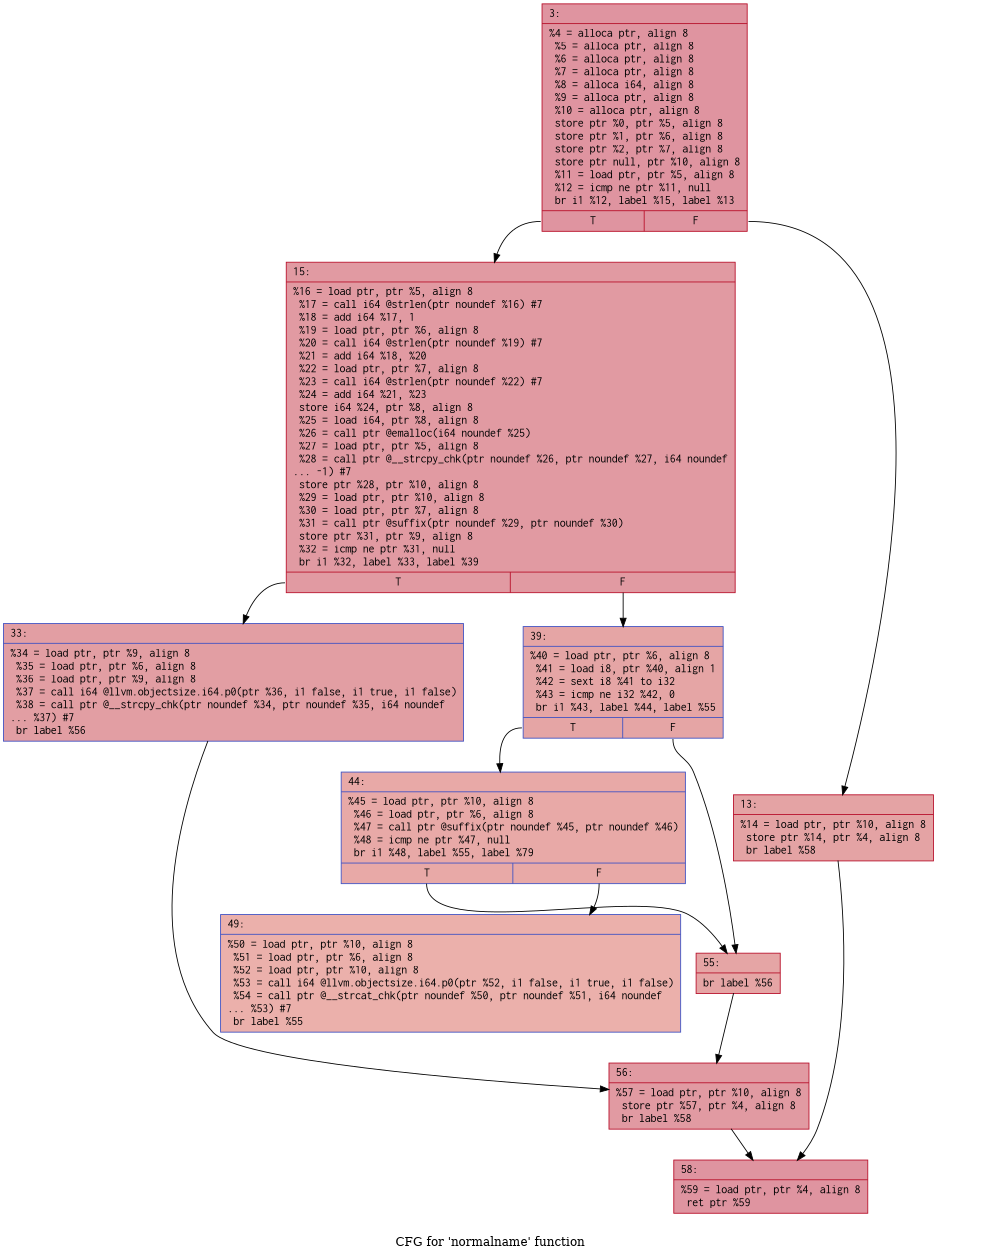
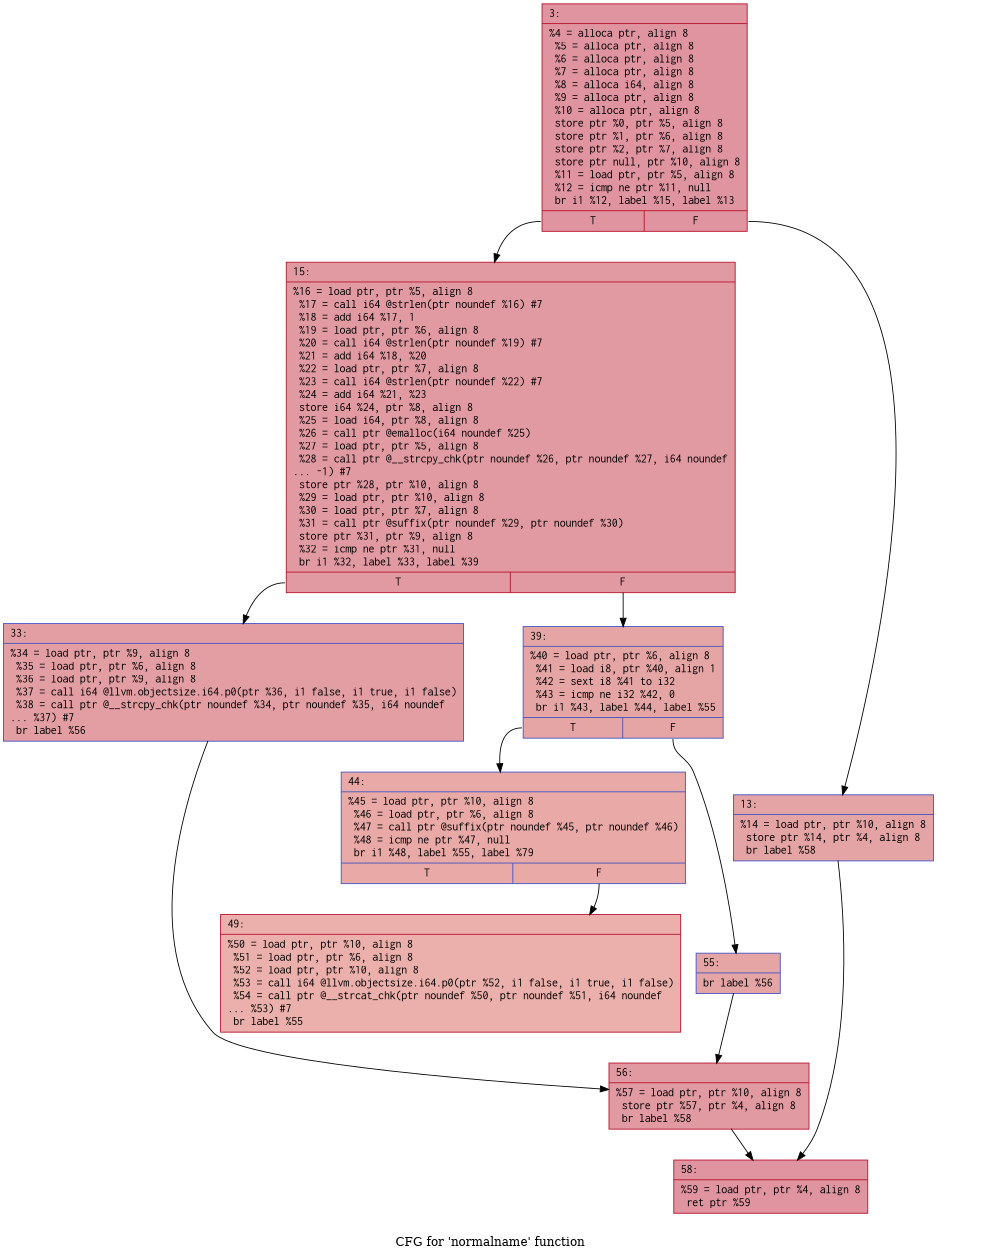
node "13:": color #b70d28ff -> #3d50c3ff
edge "44:" -> "55:": removed
node "49:": color #3d50c3ff -> #b70d28ff
node "55:": color #b70d28ff -> #3d50c3ff
